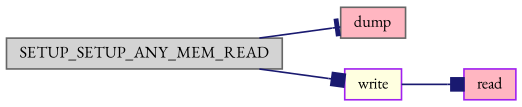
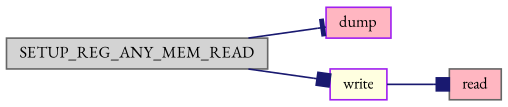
node "dump": color gray40 -> purple
node "SETUP_SETUP_ANY_MEM_READ": label "SETUP_SETUP_ANY_MEM_READ" -> "SETUP_REG_ANY_MEM_READ"
node "read": color purple -> gray40
